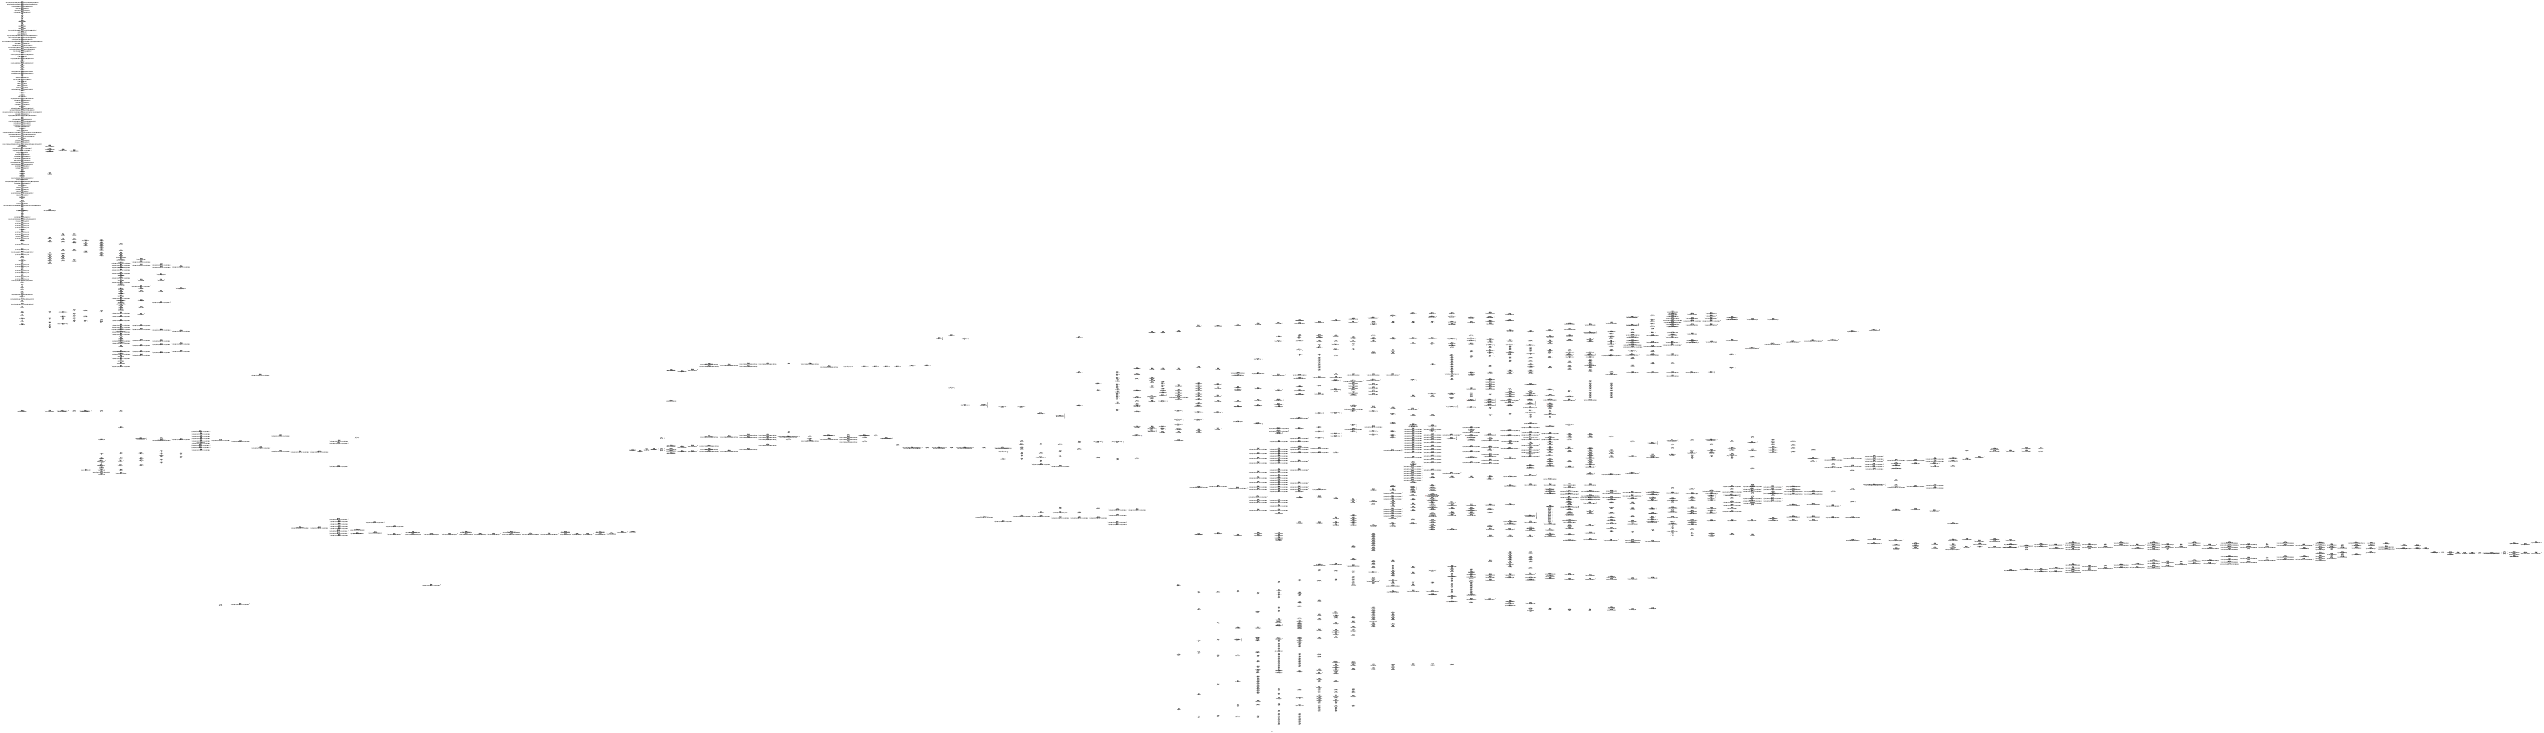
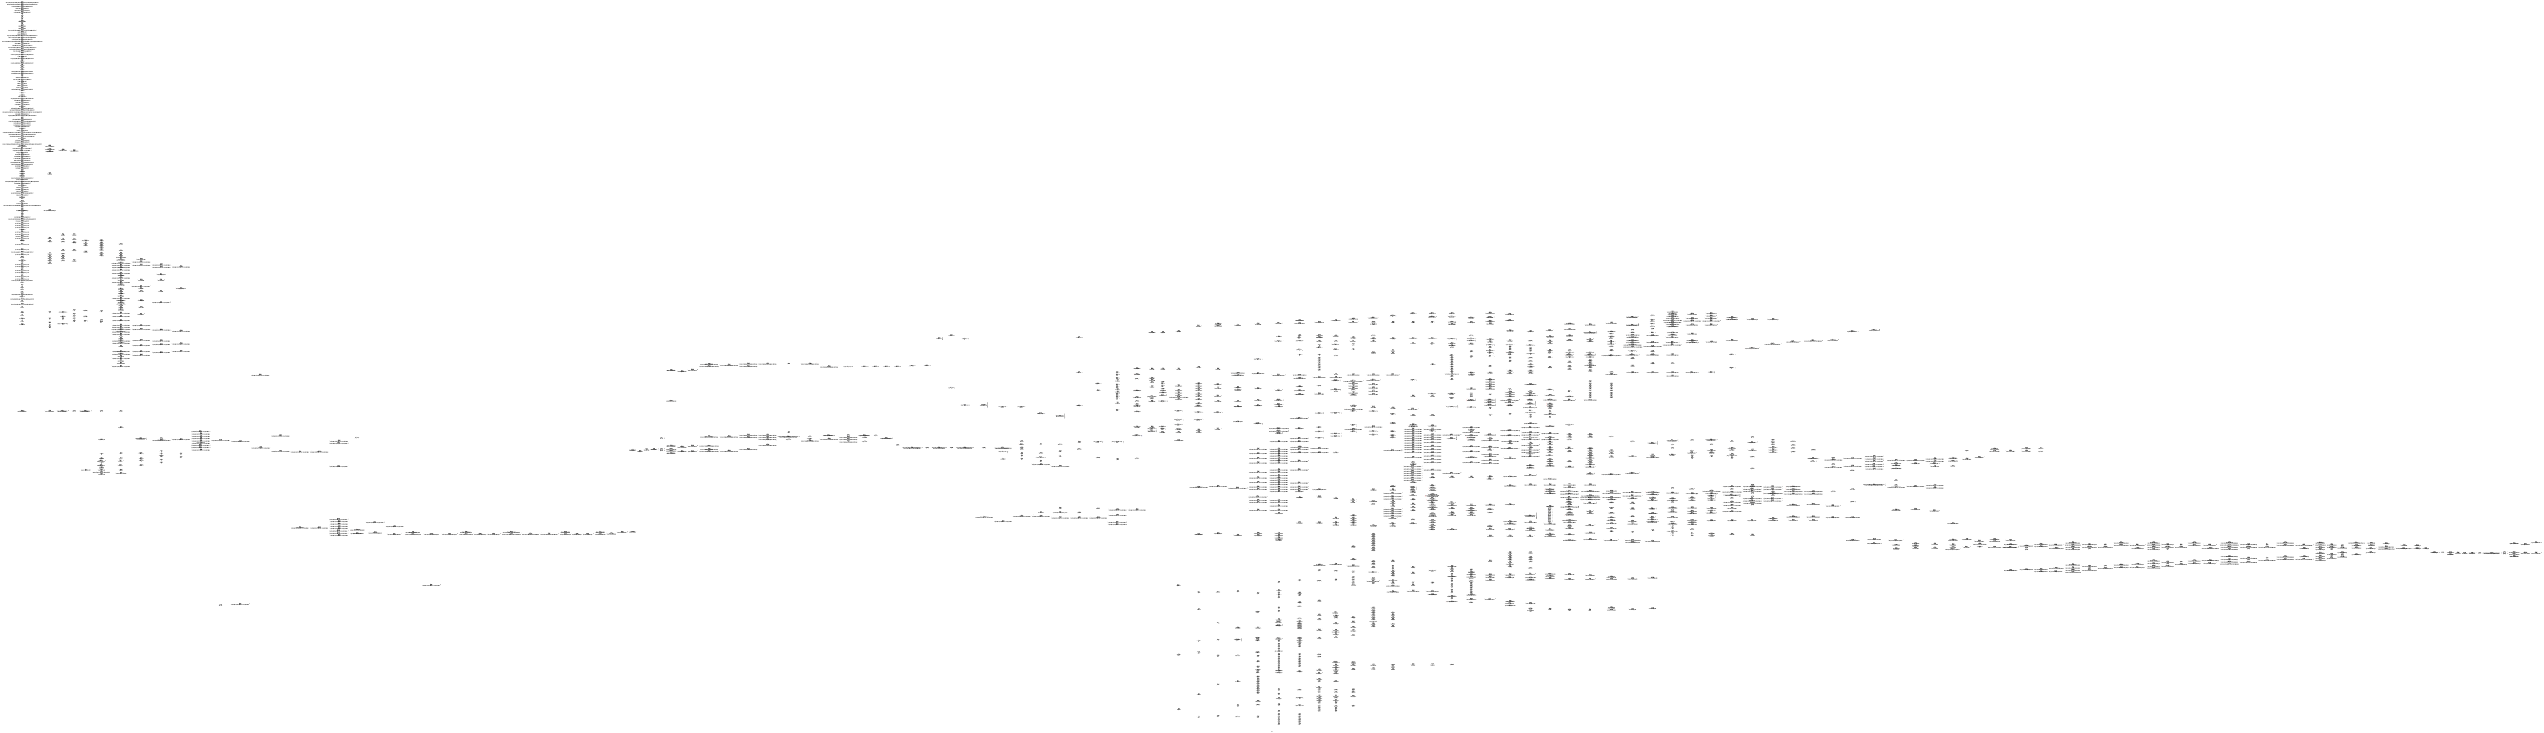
node "NodeID: 125": added
